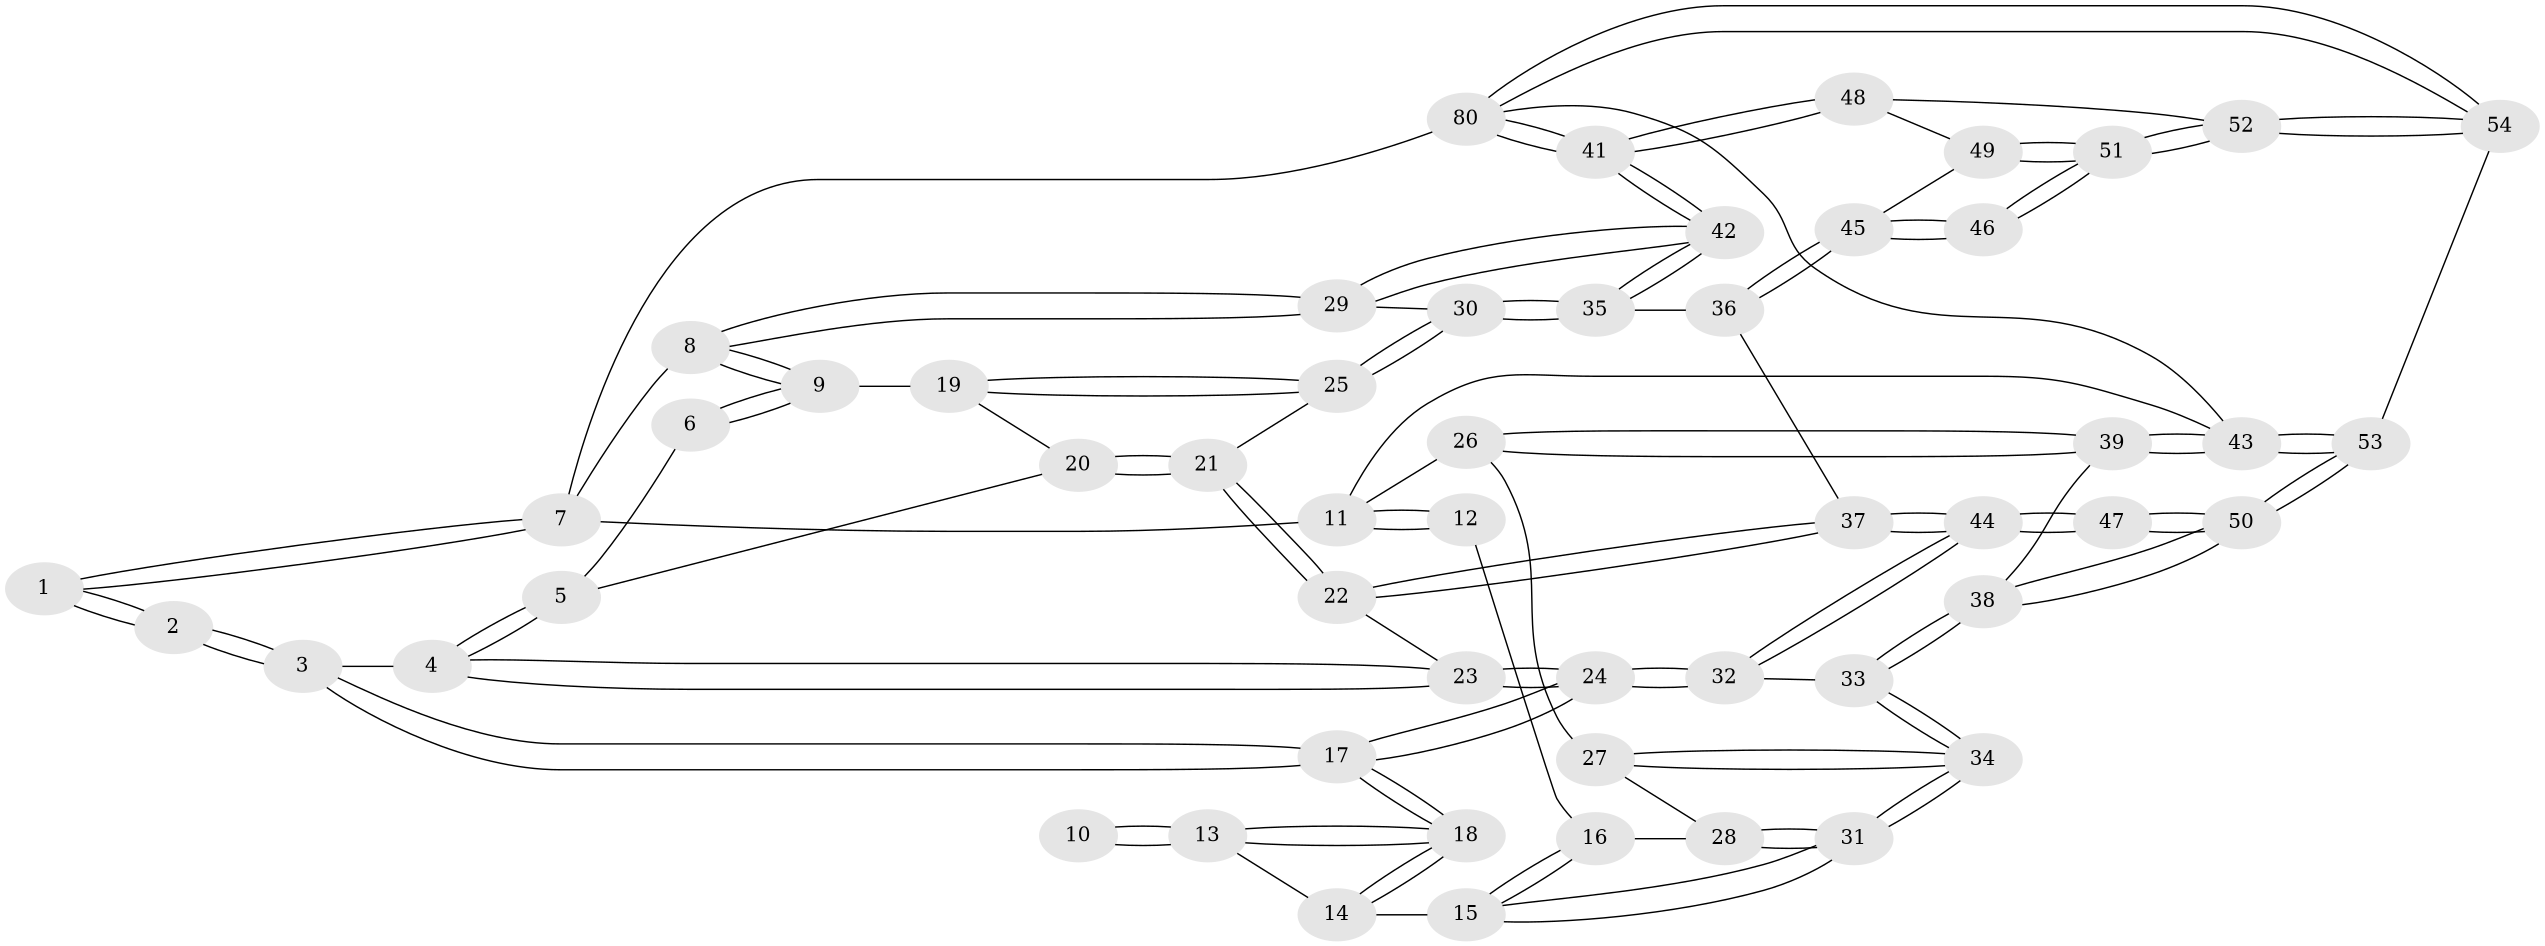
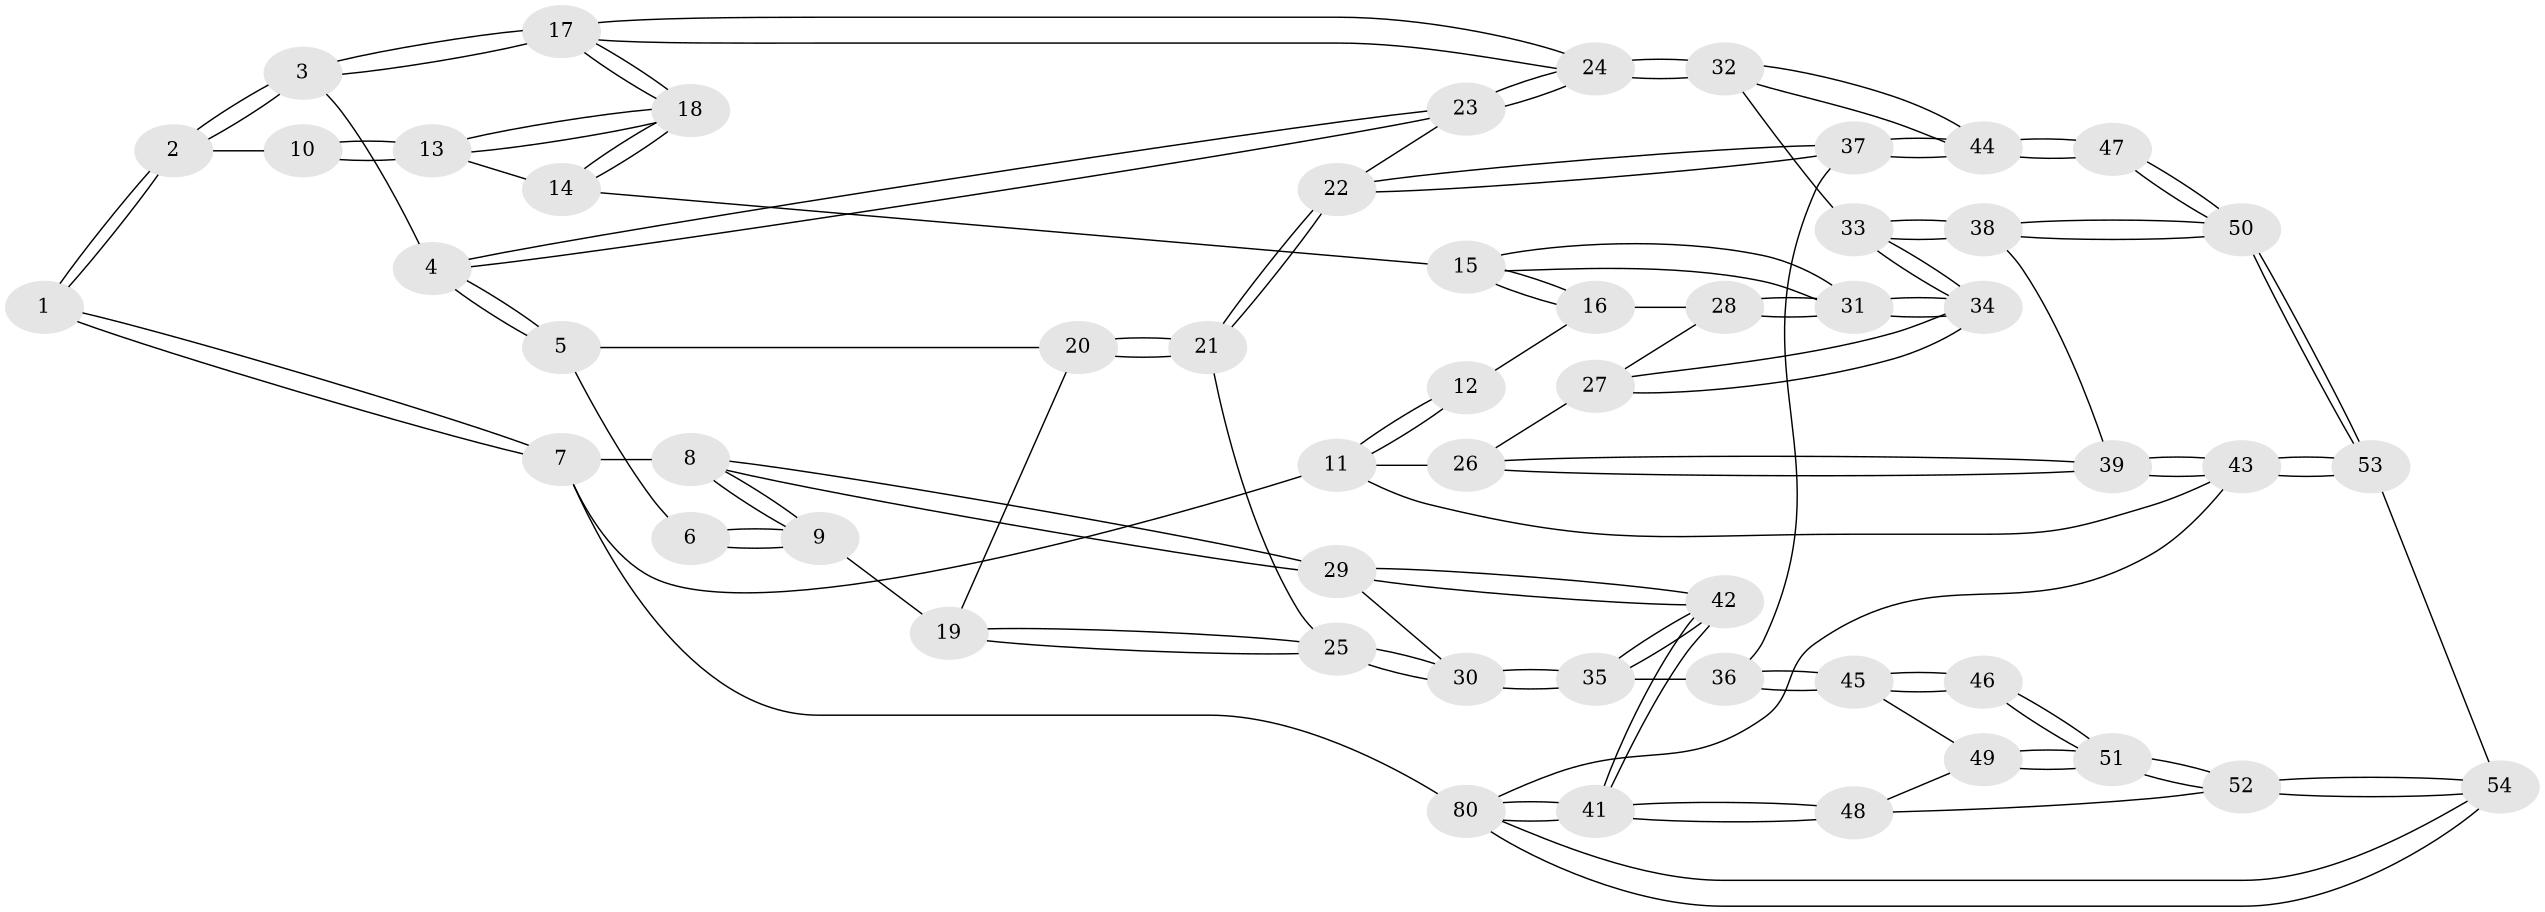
edge "2" -- "10": added
